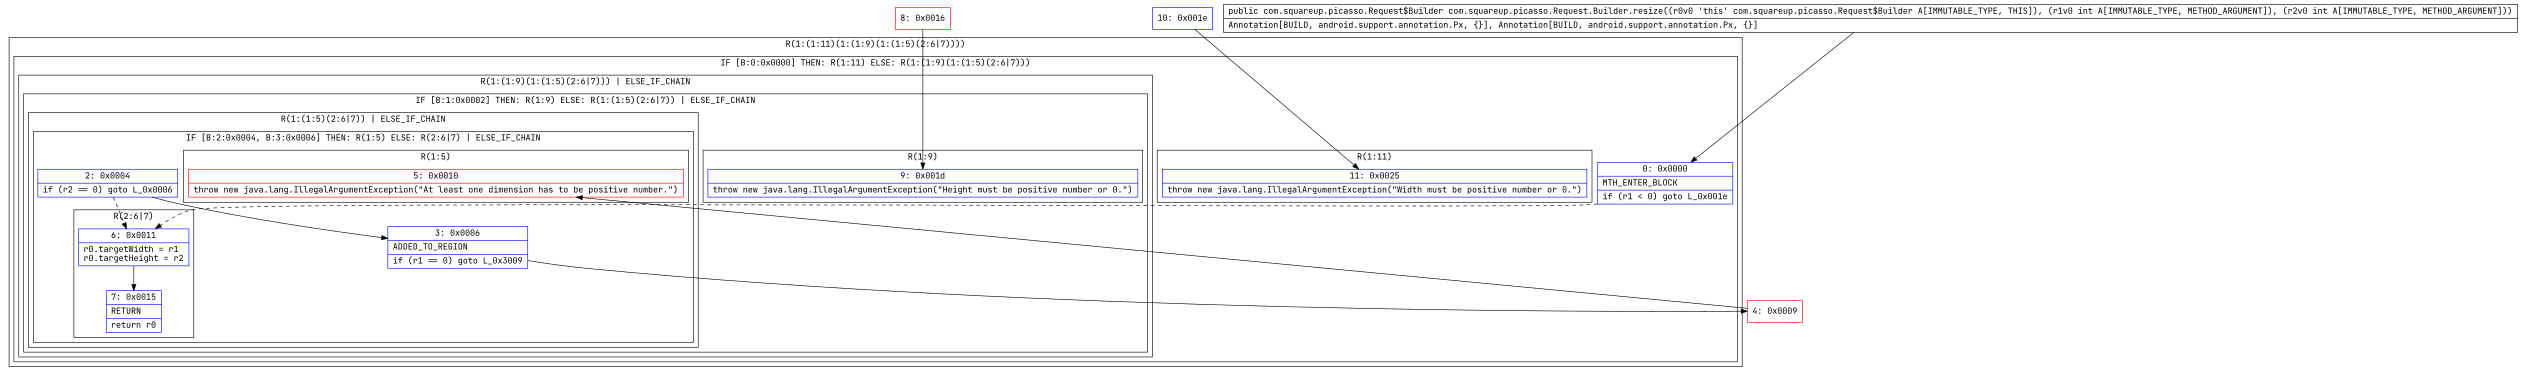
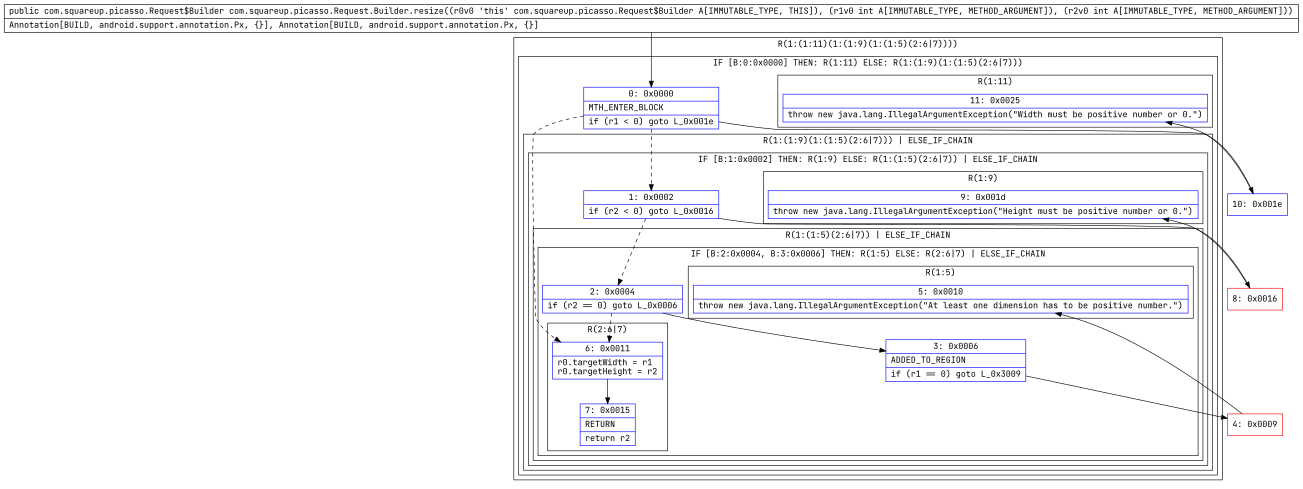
edge "0: 0x0000" -> "10: 0x001e": added
node "5: 0x0010": color red -> blue
node "1: 0x0002": added
node "7: 0x0015": text "return r0" -> "return r2"
